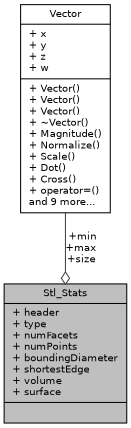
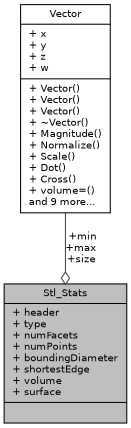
node "Vector": text "+ operator=()" -> "+ volume=()"
